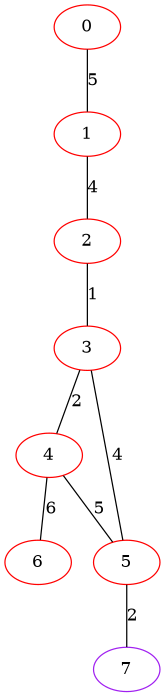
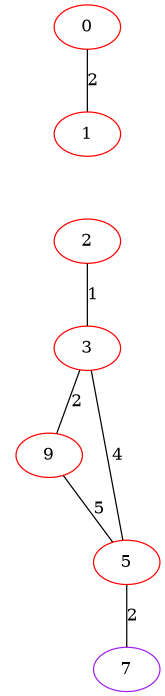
edge "0" -- "1": label "5" -> "2"
edge "1" -- "2": removed, label "4"
node "4": label "4" -> "9"
node "6": removed
